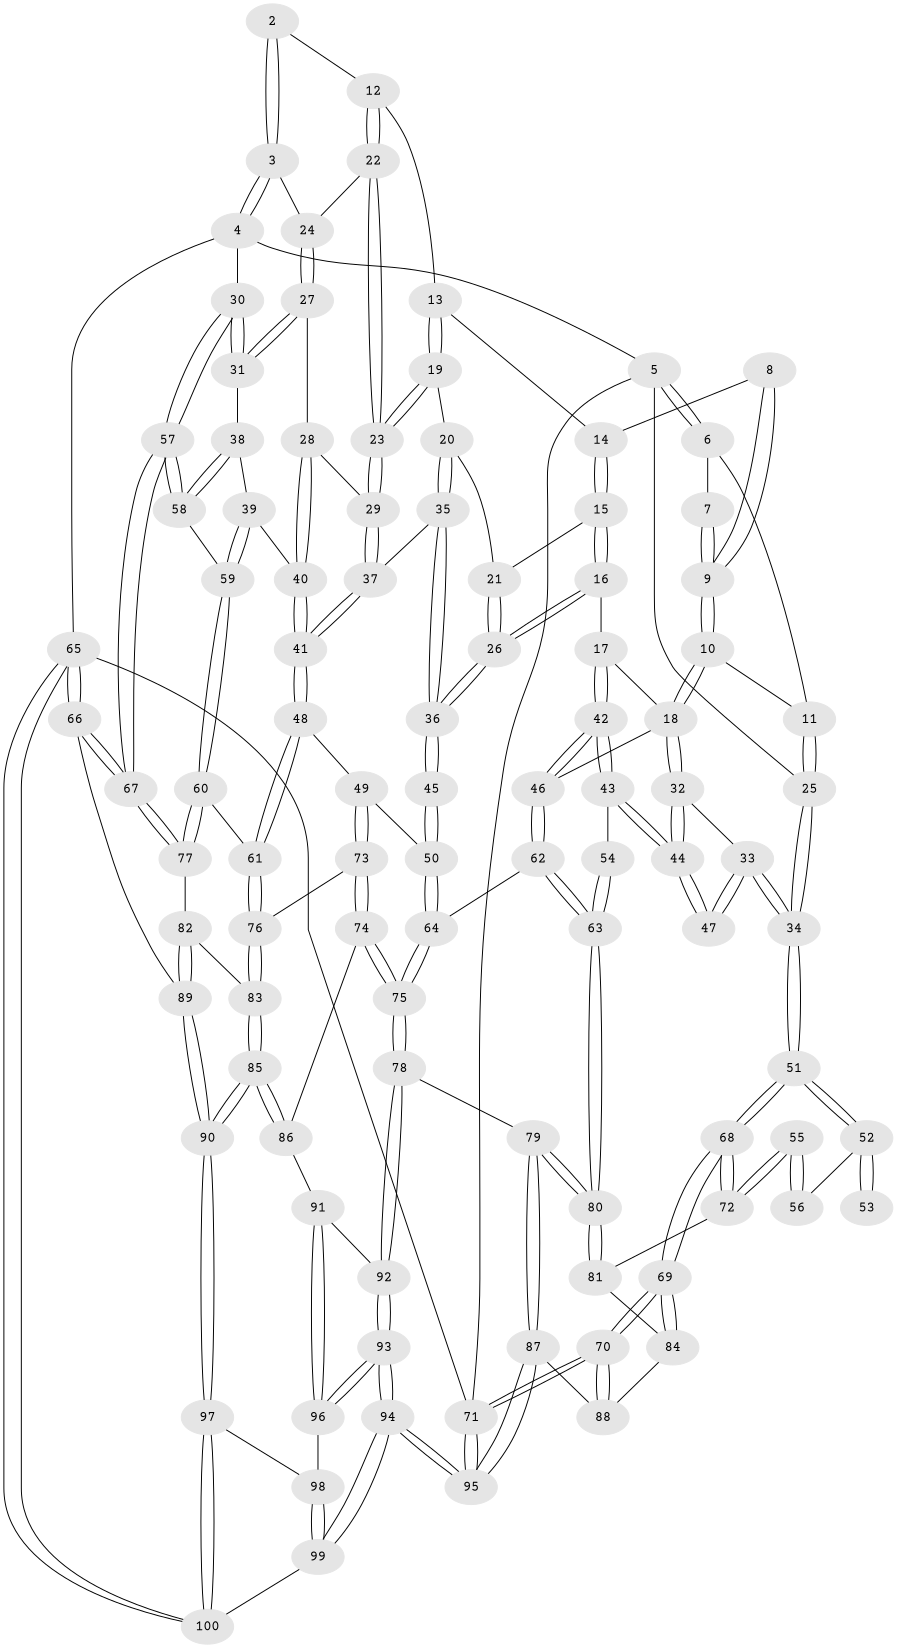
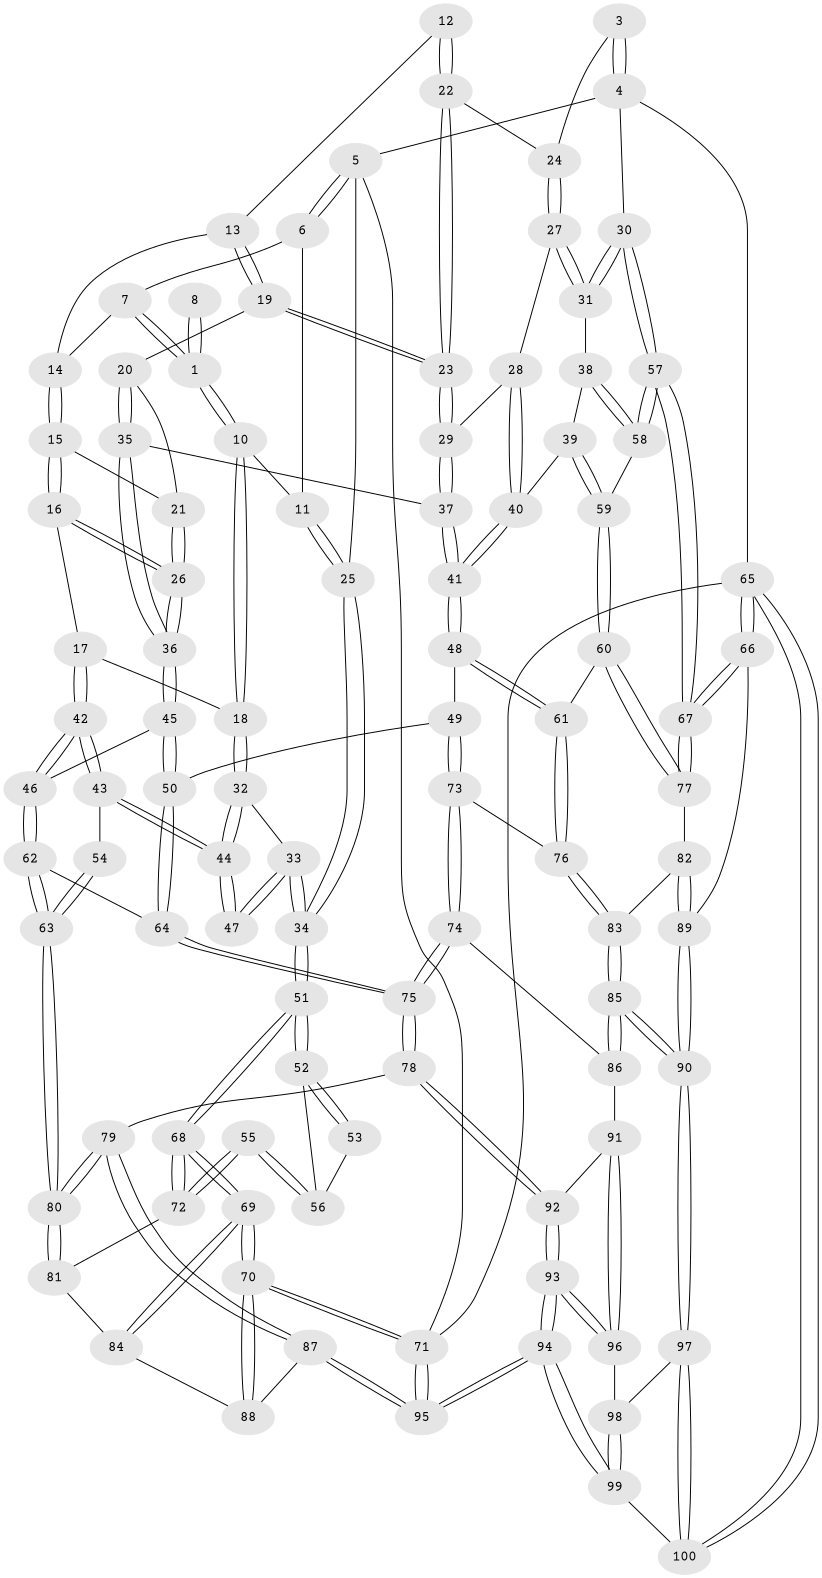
node "2": removed
edge "8" -- "14": now "7" -- "14"
node "9": label "9" -> "1"
edge "18" -- "46": now "45" -- "46"
edge "53" -- "56": added
